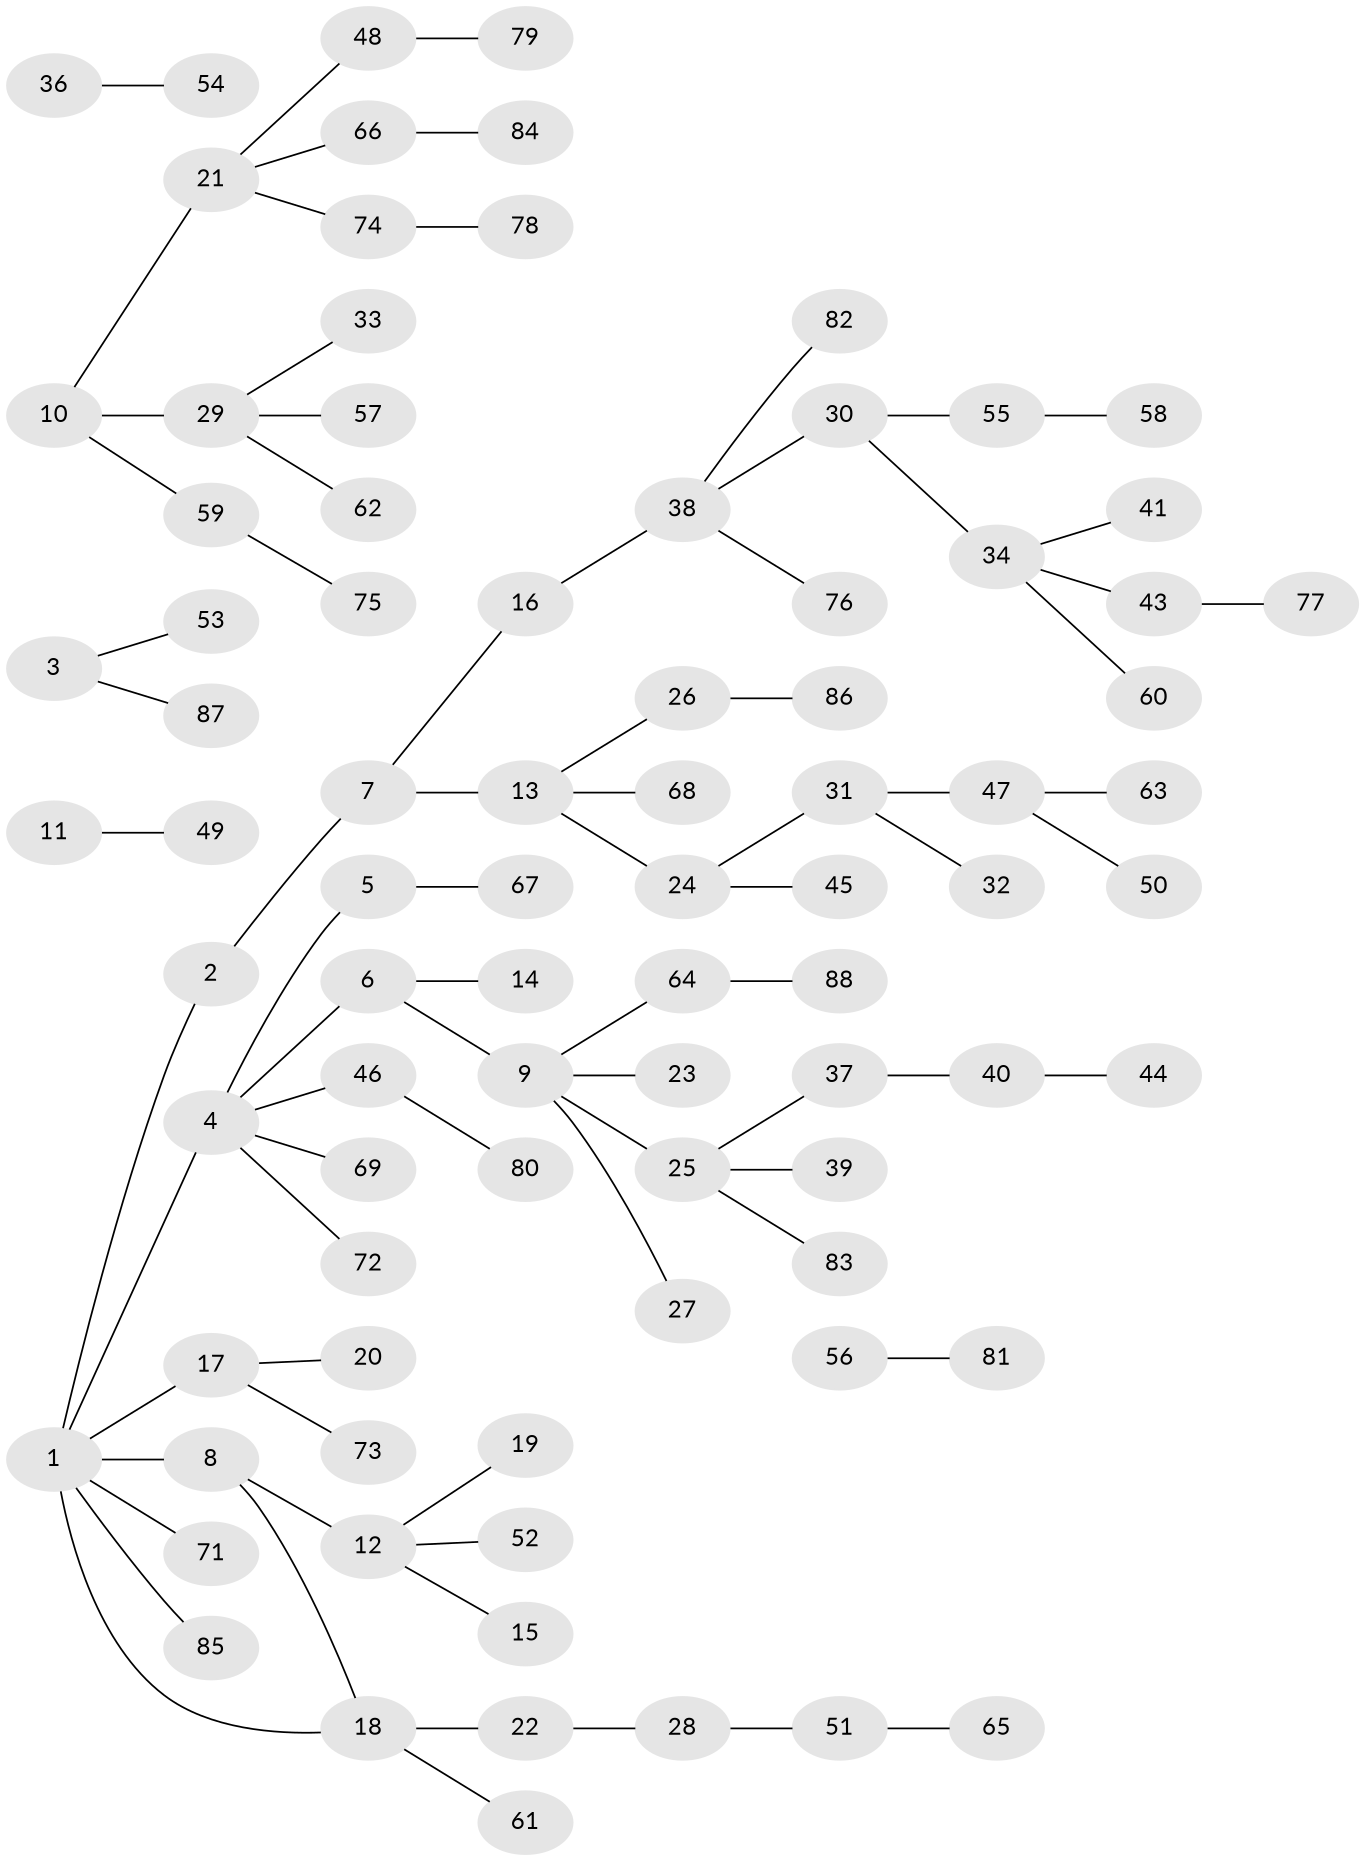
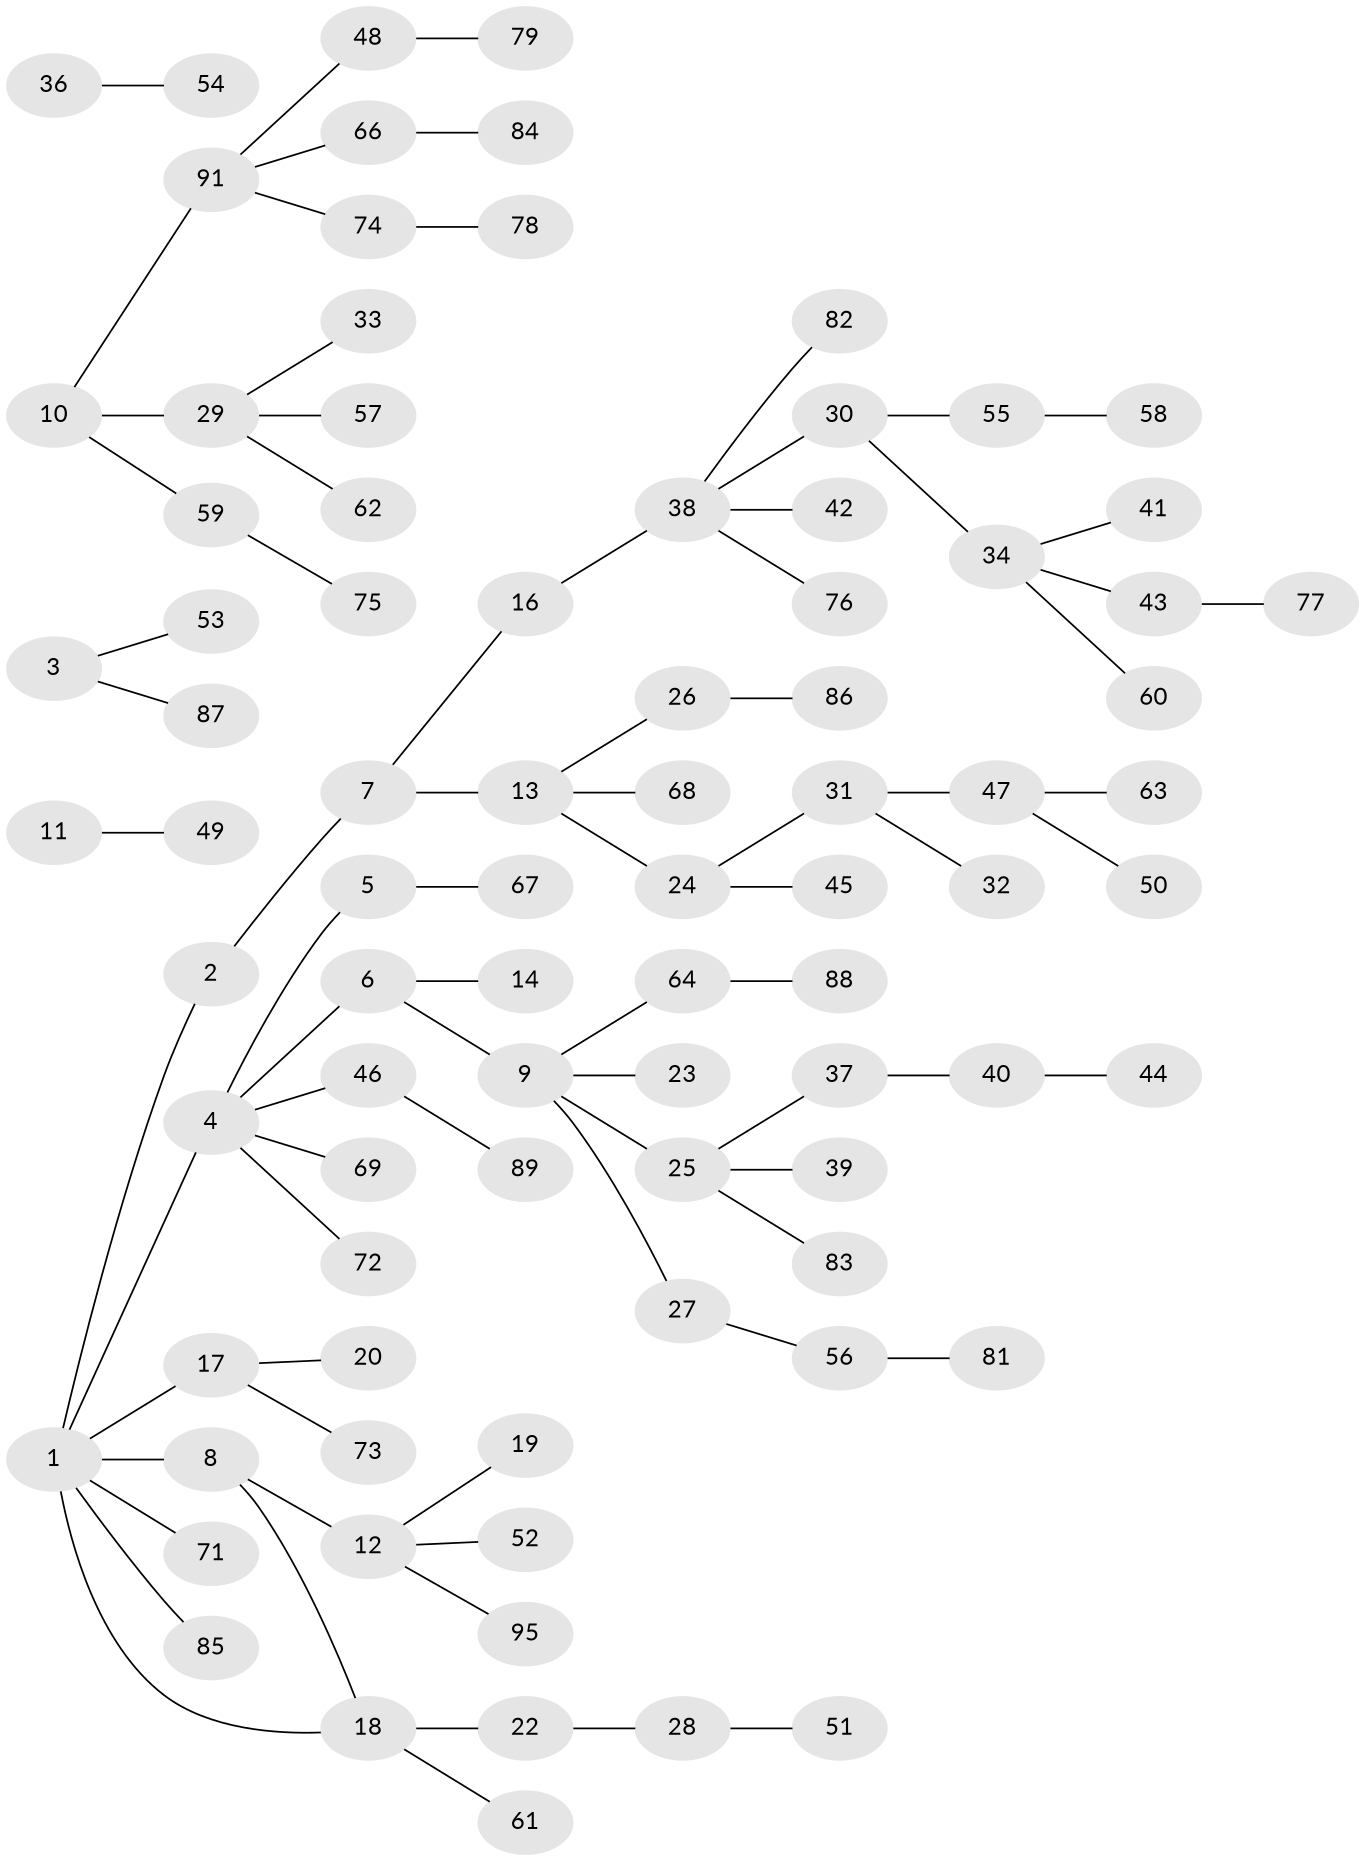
node "21": label "21" -> "91"
node "42": added
node "80": label "80" -> "89"
edge "27" -- "56": added
node "15": label "15" -> "95"
node "65": removed
